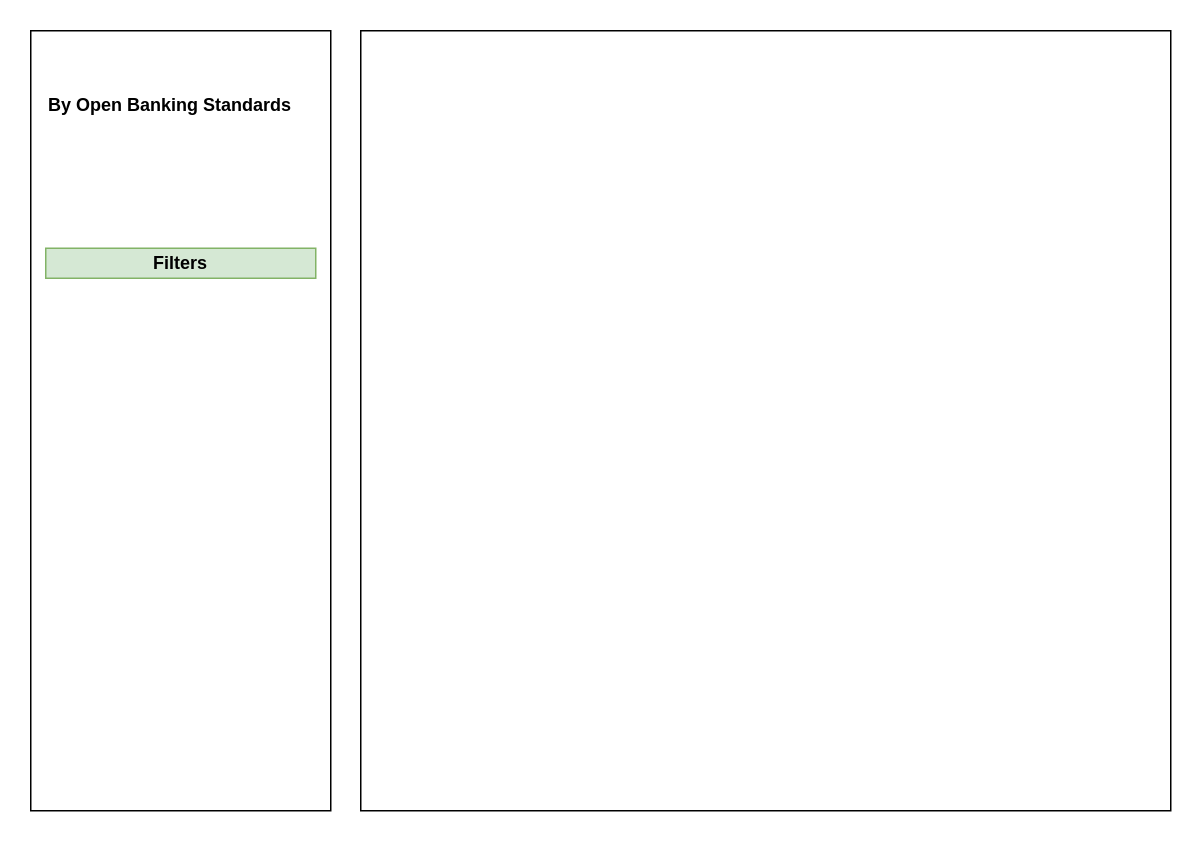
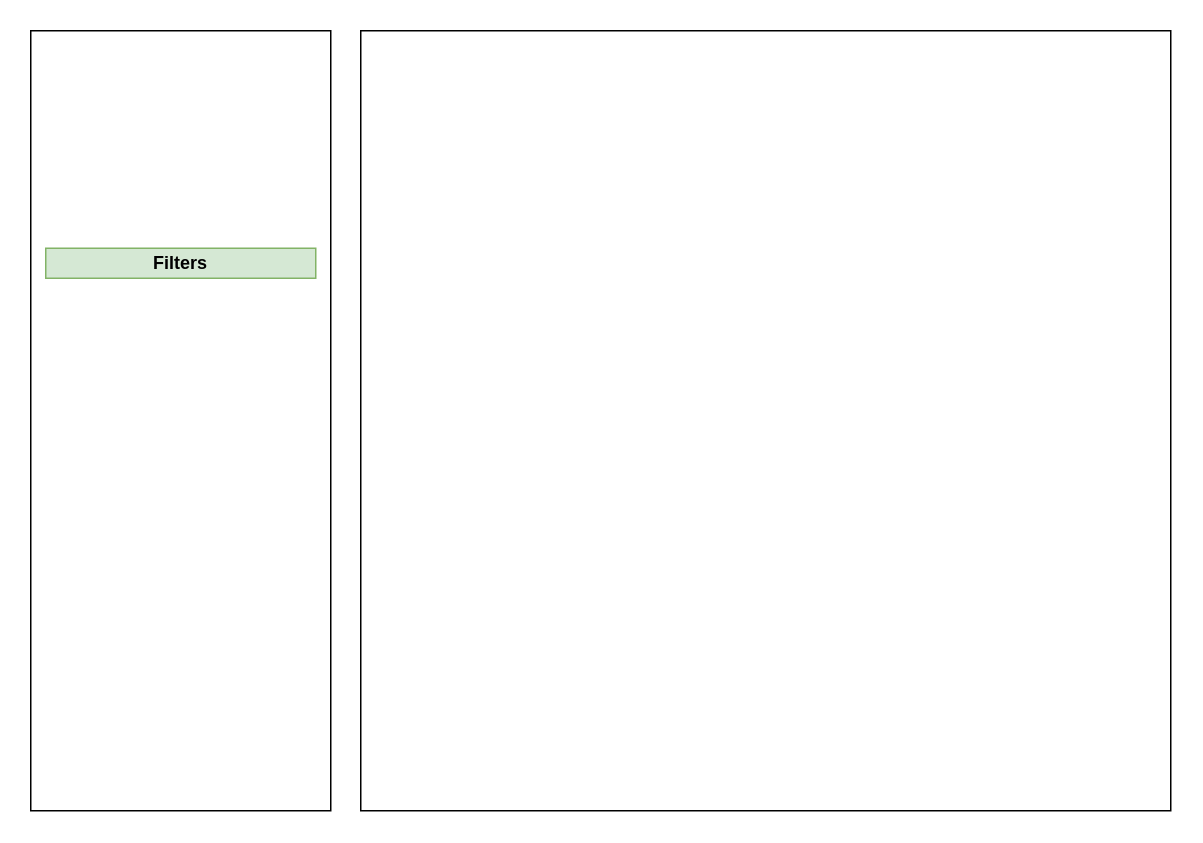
node "By Open Banking Standards": removed
